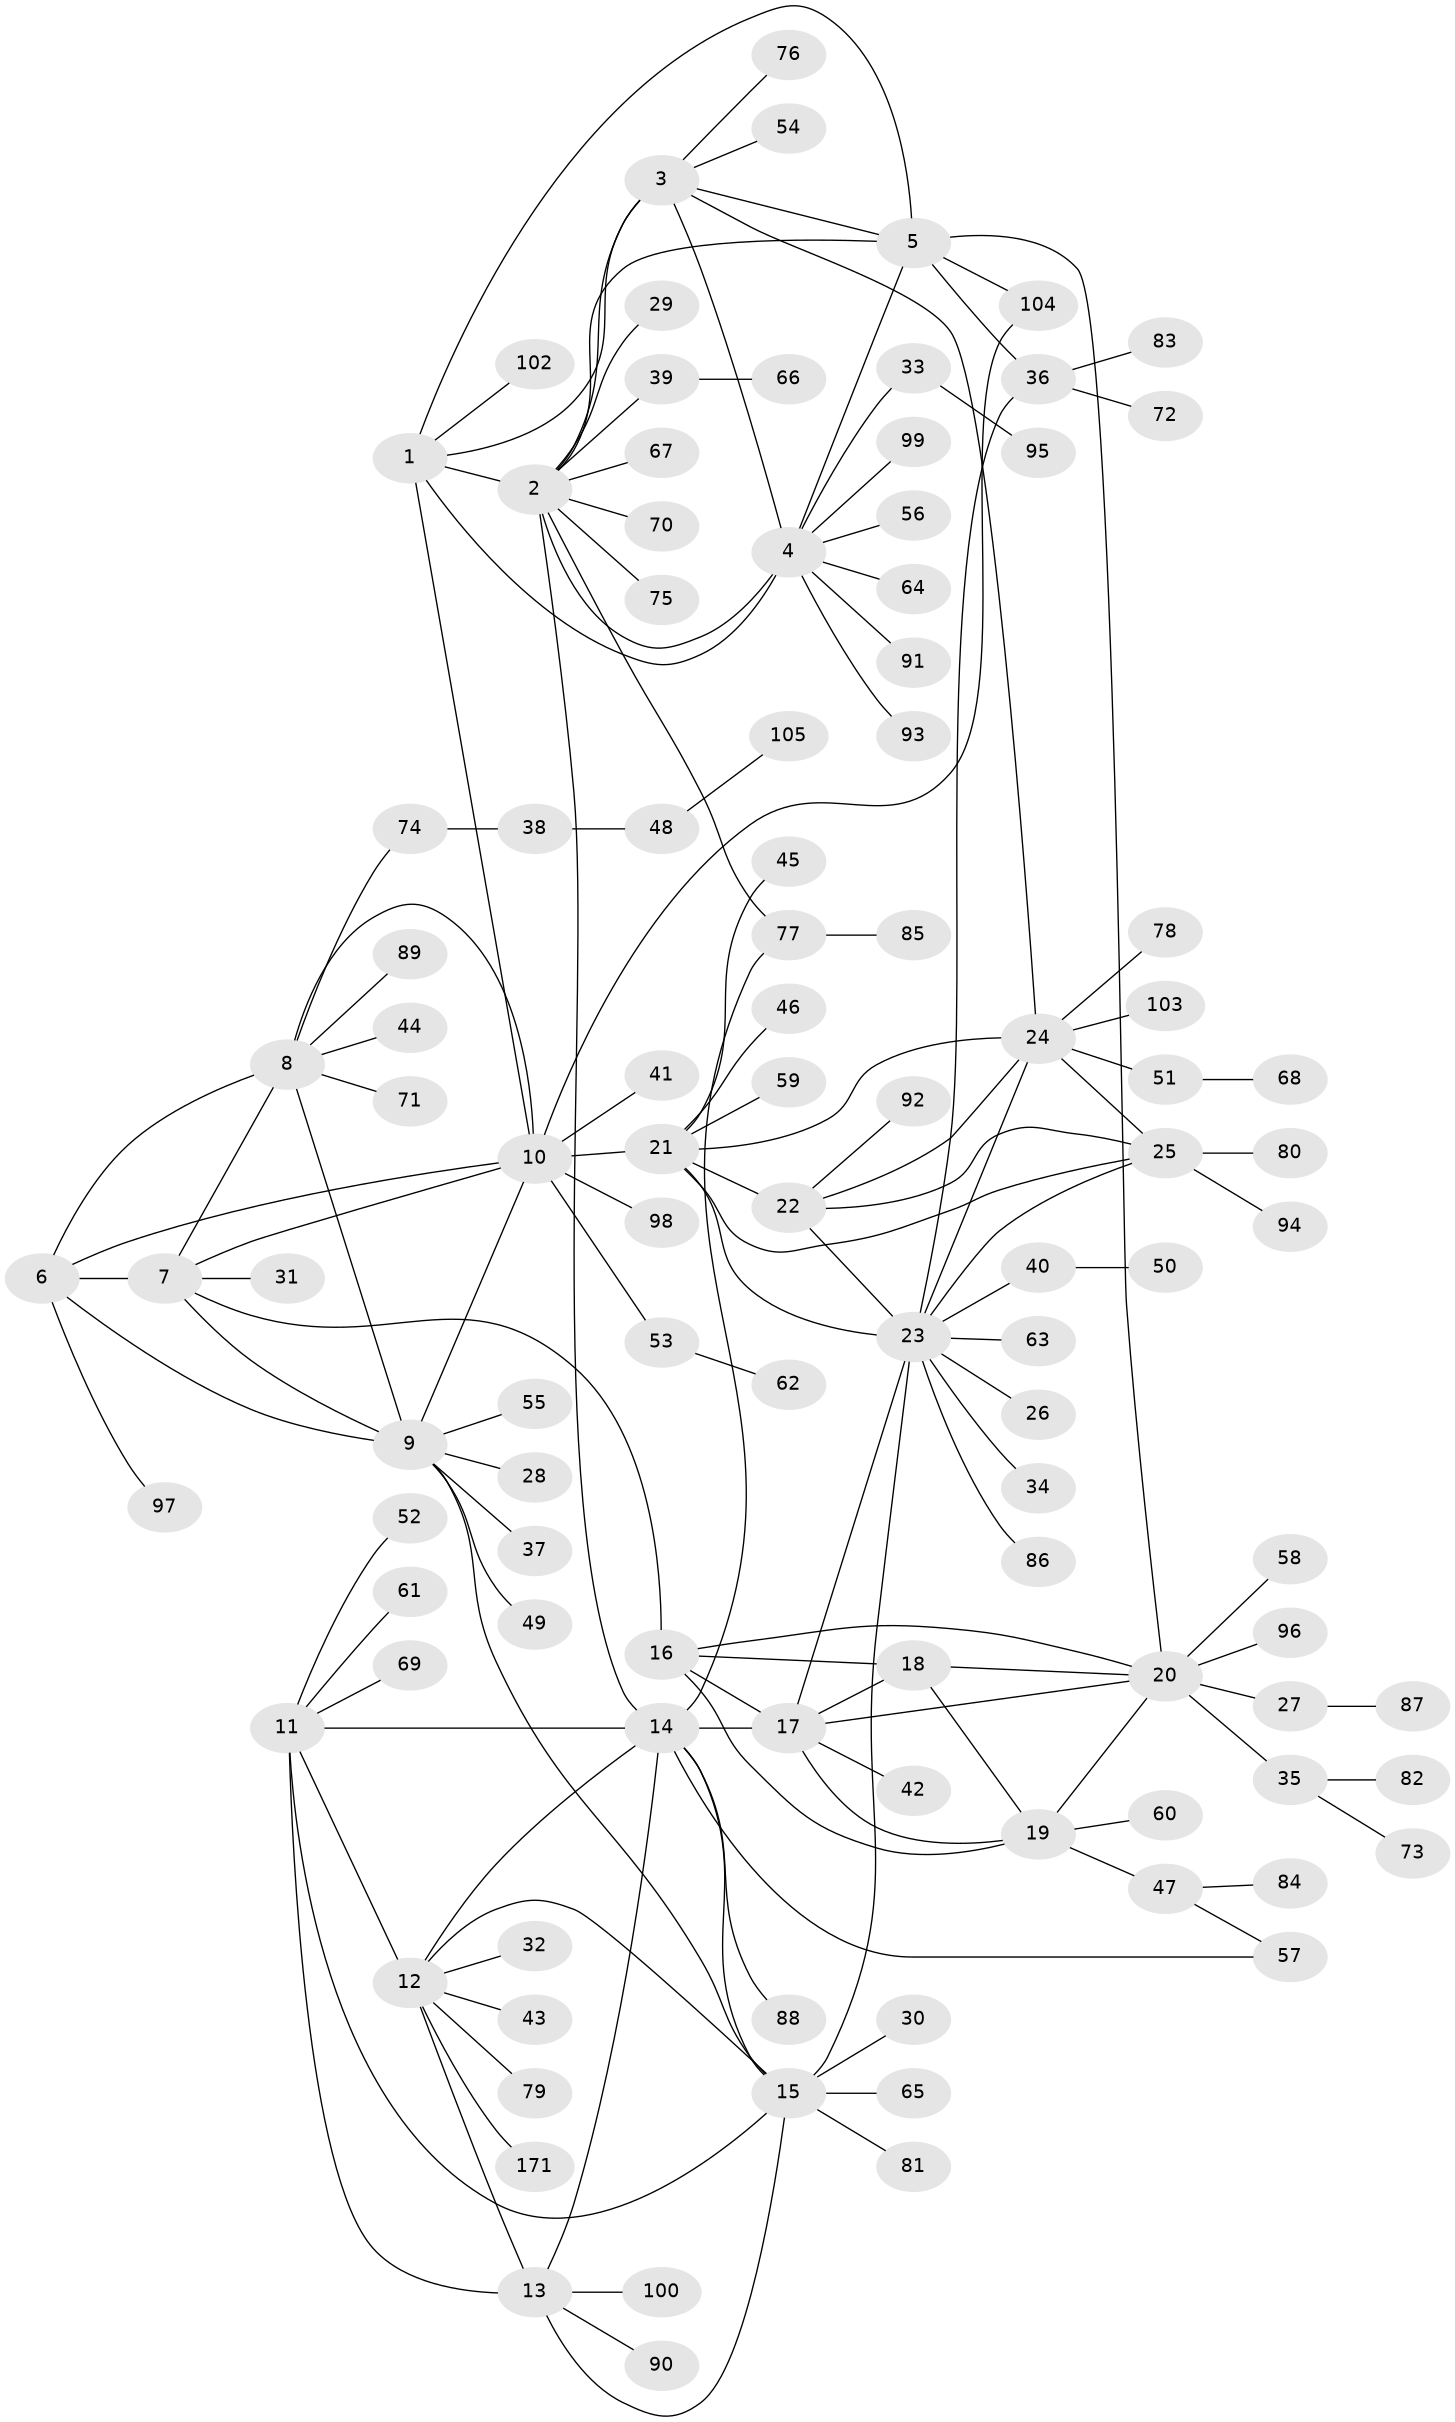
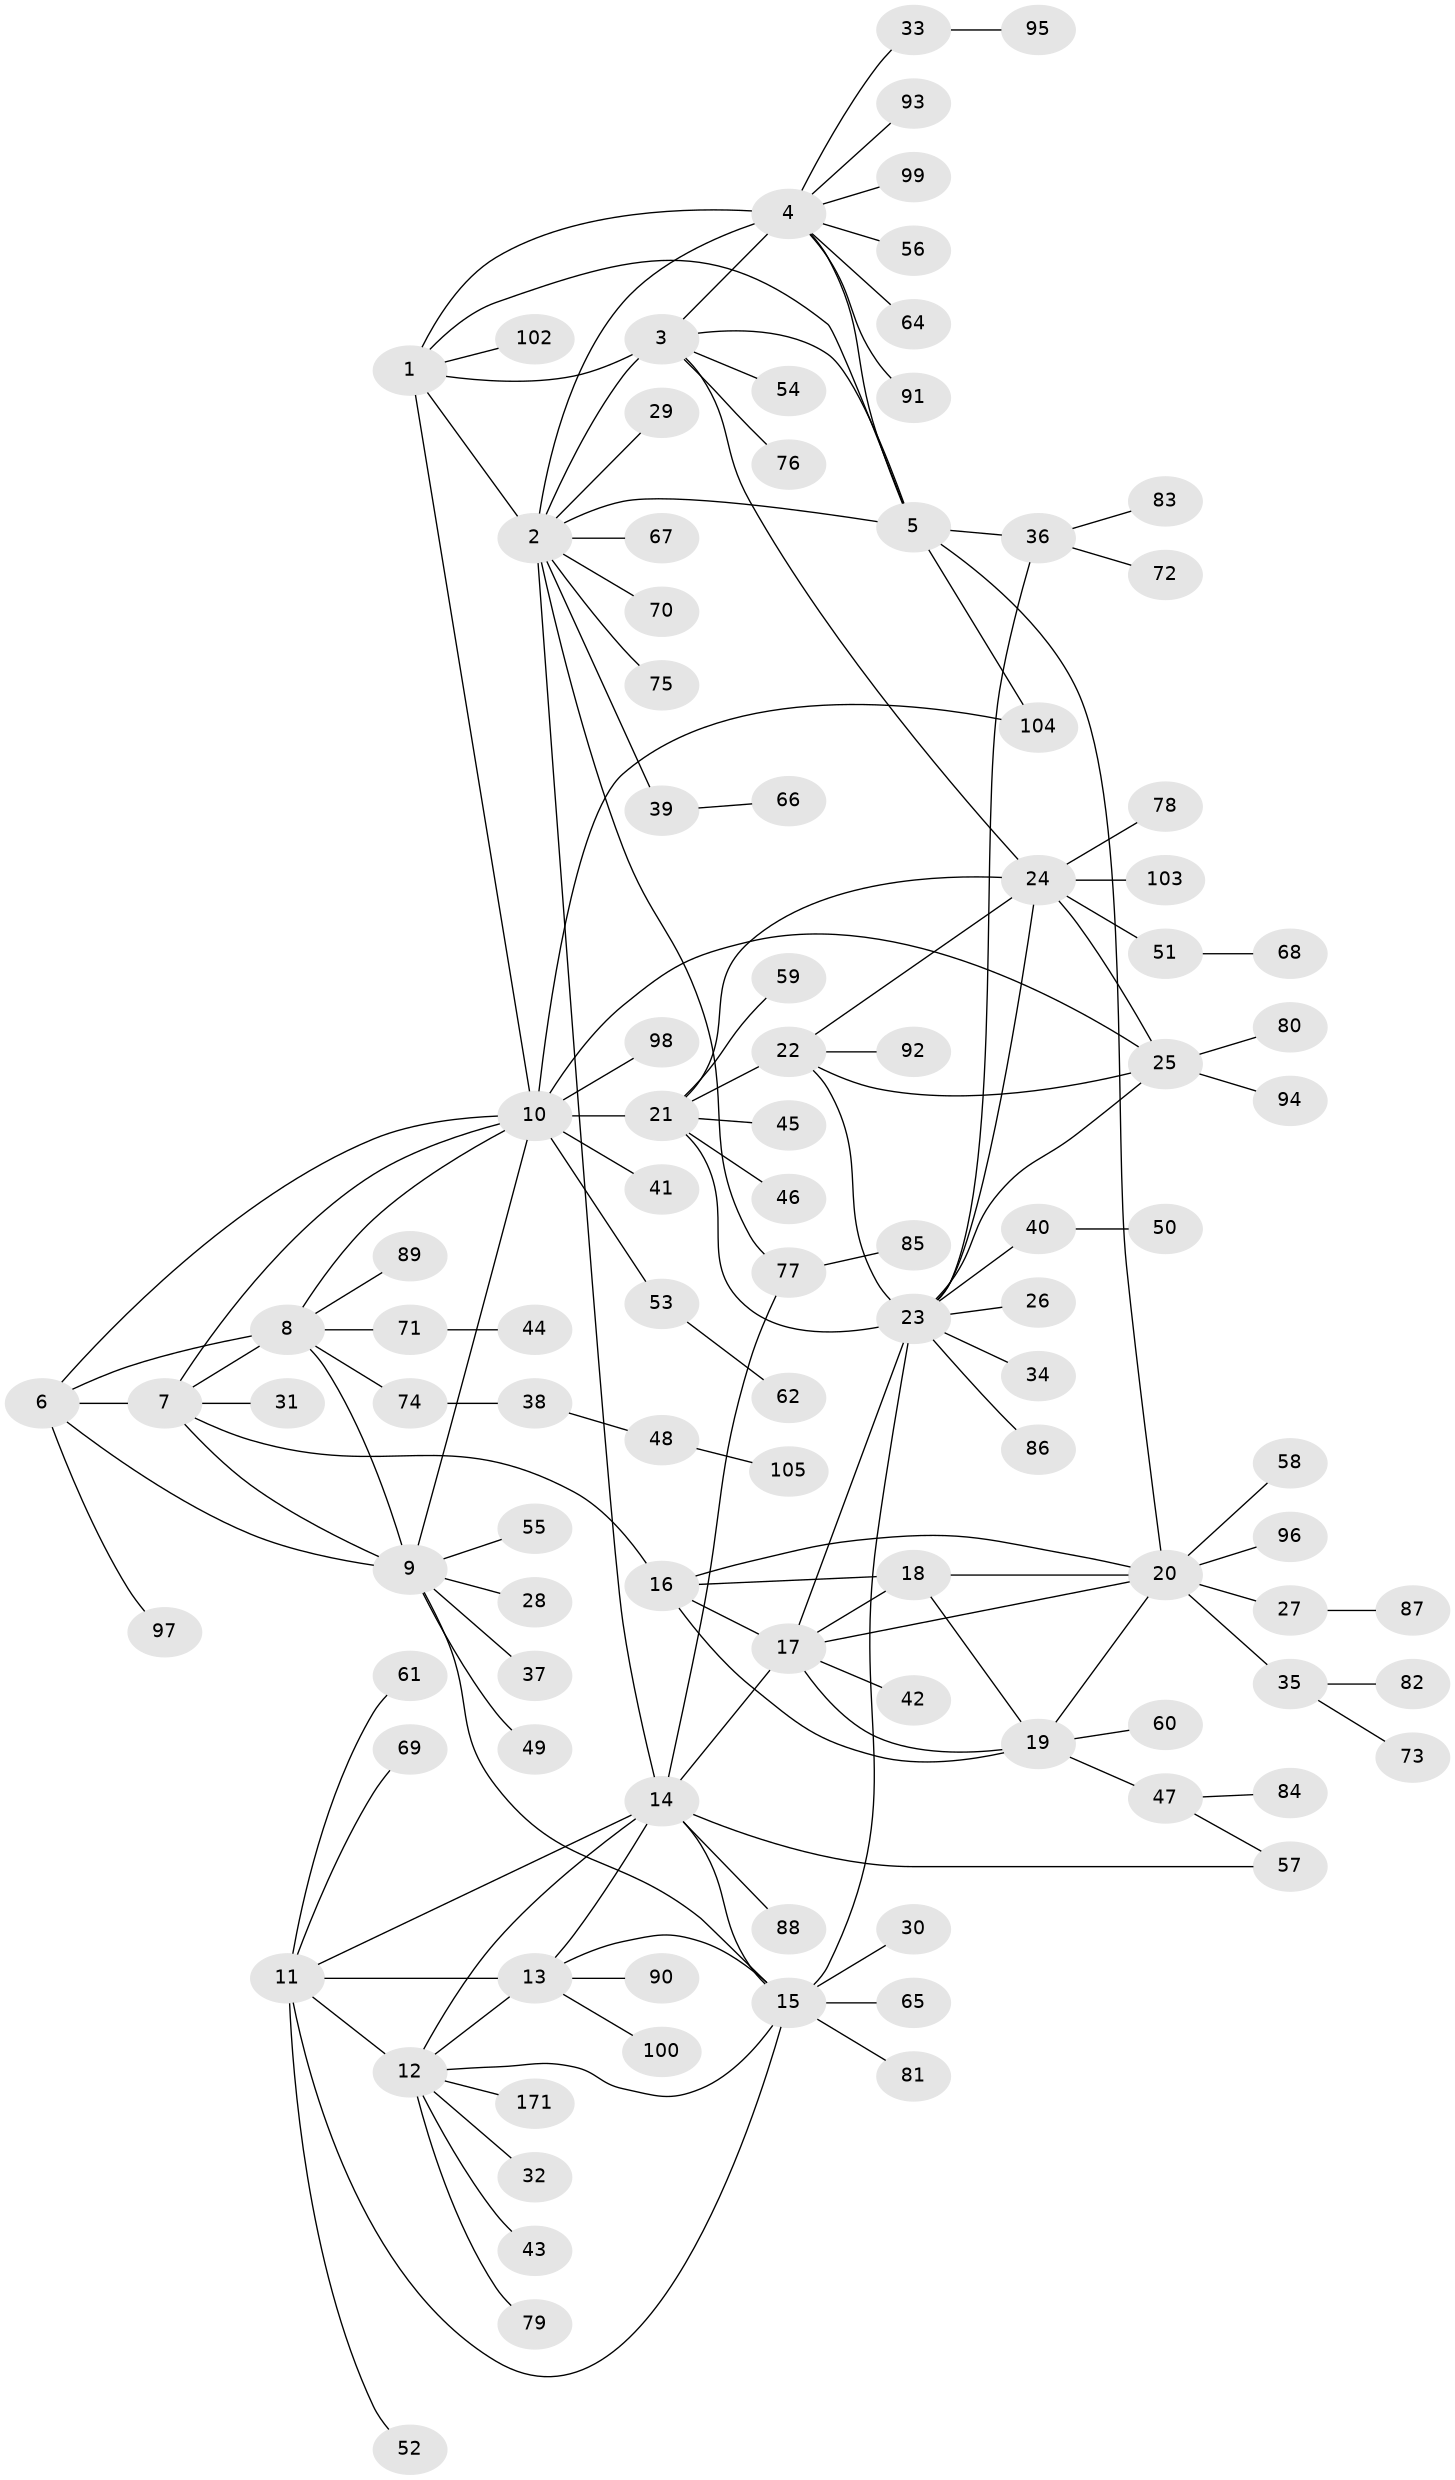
edge "44" -- "8": now "44" -- "71"
edge "21" -- "25": now "10" -- "25"
node "63": removed
